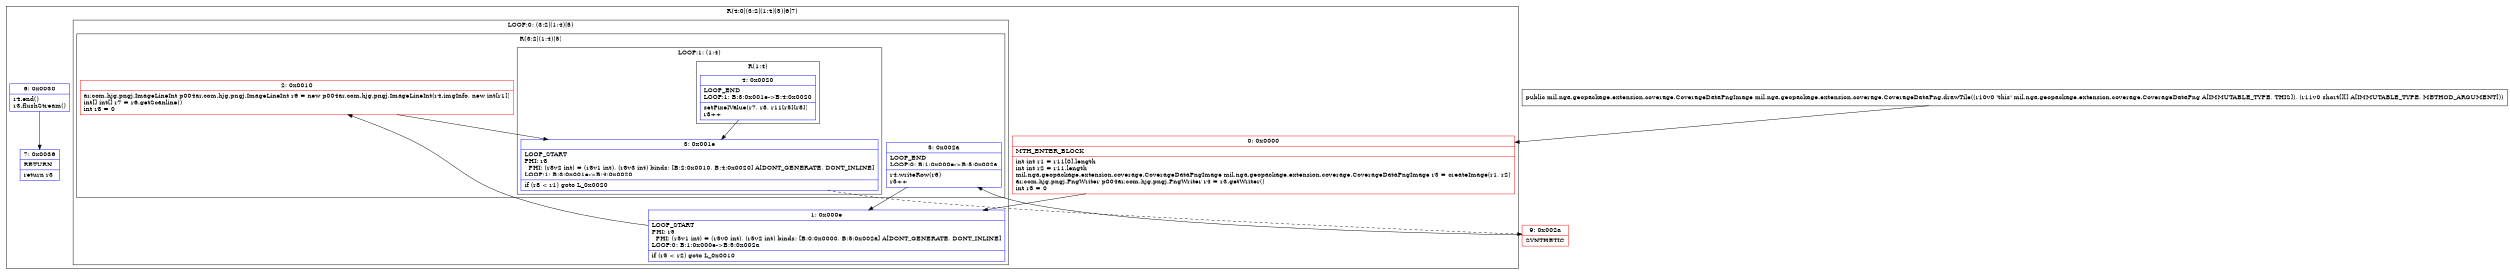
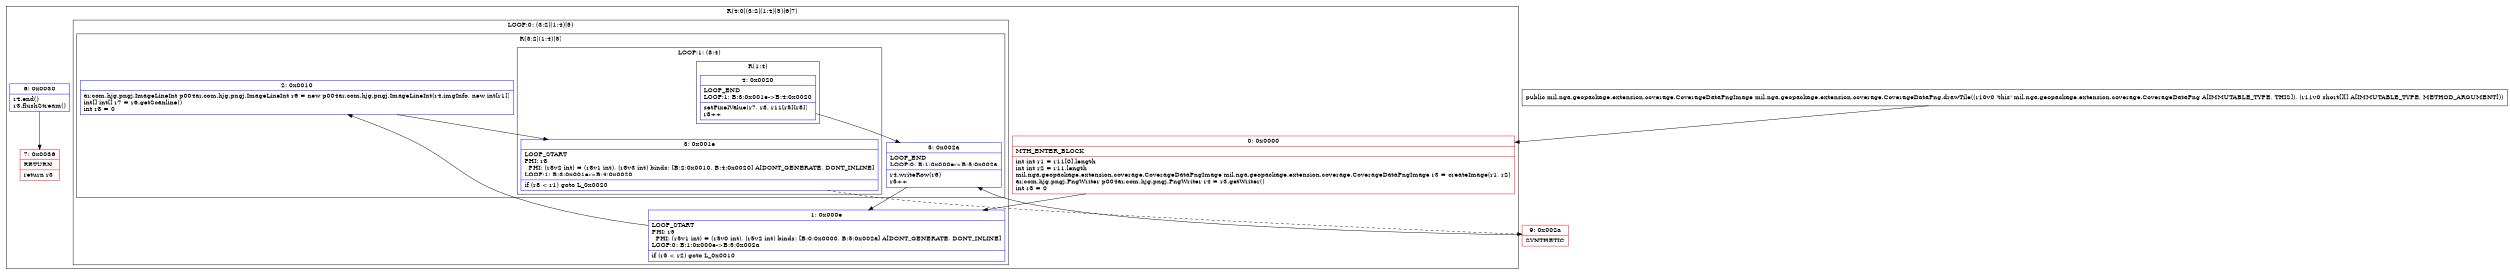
cluster "LOOP:1: (1:4)": label "LOOP:1: (1:4)" -> "LOOP:1: (8:4)"
node "2: 0x0010": color red -> blue
edge "4: 0x0020" -> "3: 0x001e": now "4: 0x0020" -> "5: 0x002a"
node "7: 0x0036": color blue -> red
